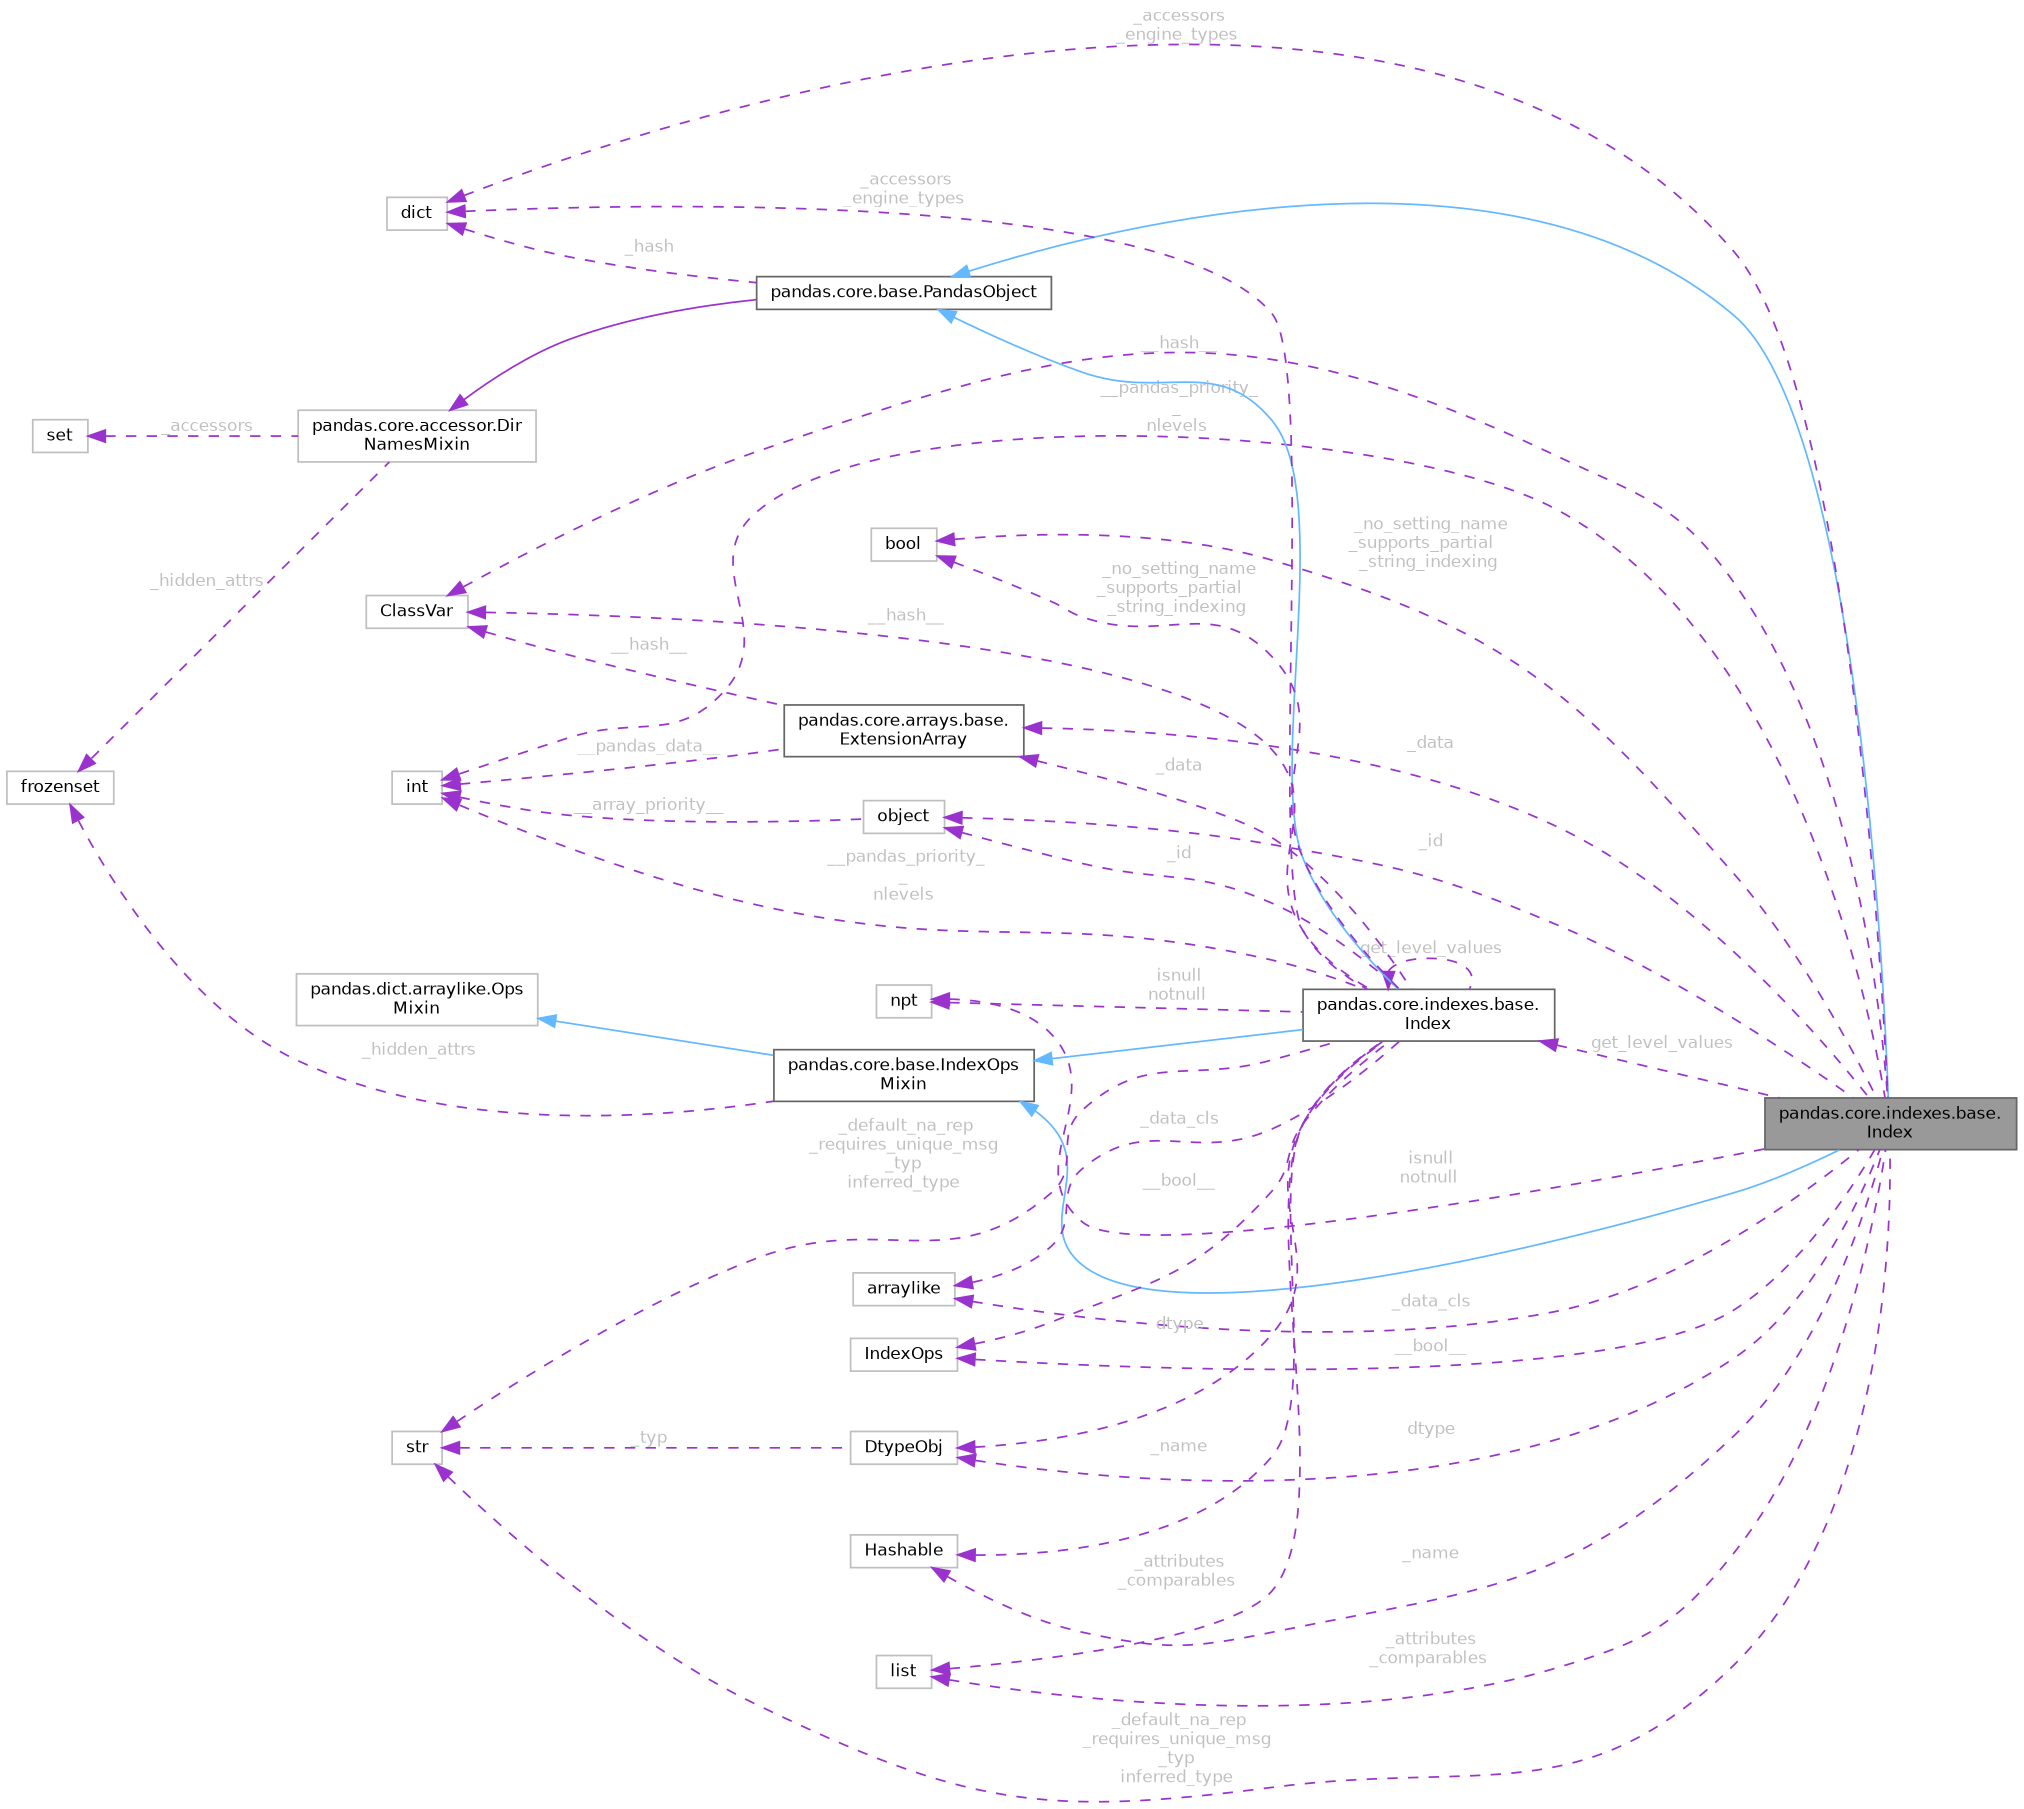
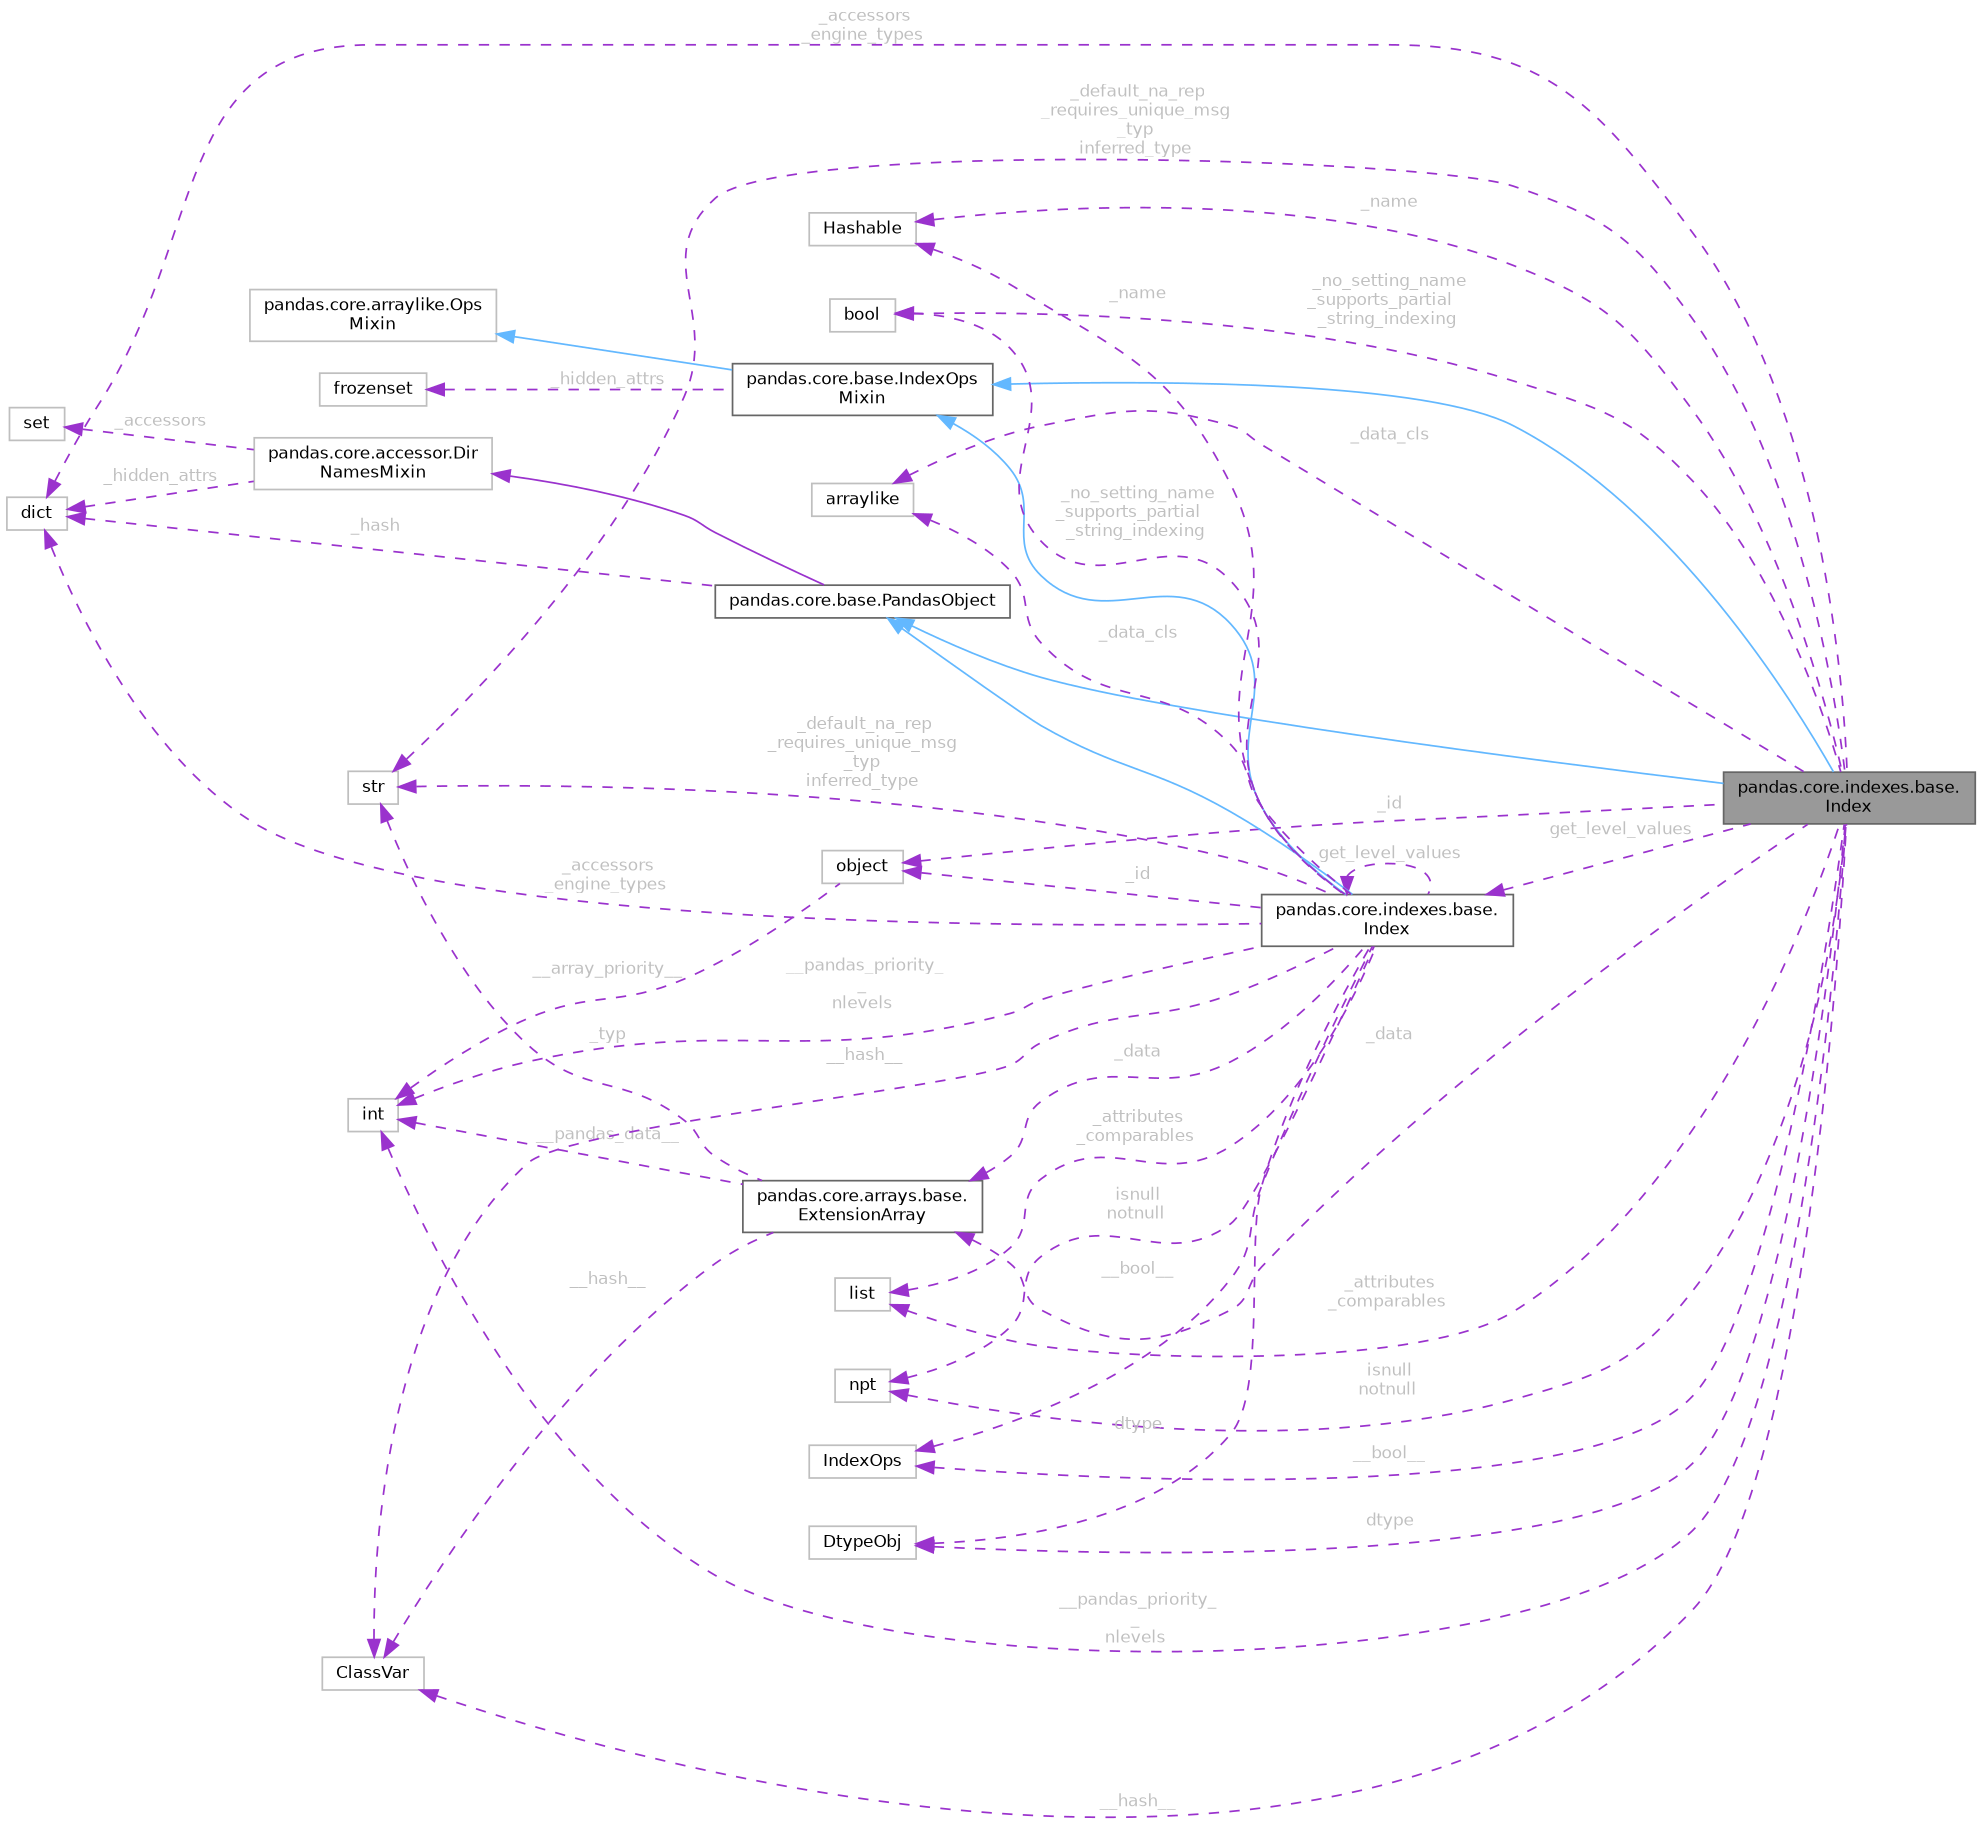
edge "pandas.core.accessor.Dir NamesMixin" -> "frozenset": now "pandas.core.accessor.Dir NamesMixin" -> "dict"
node "pandas.dict.arraylike.Ops Mixin": label "pandas.dict.arraylike.Ops Mixin" -> "pandas.core.arraylike.Ops Mixin"
edge "DtypeObj" -> "str": now "pandas.core.arrays.base. ExtensionArray" -> "str"
